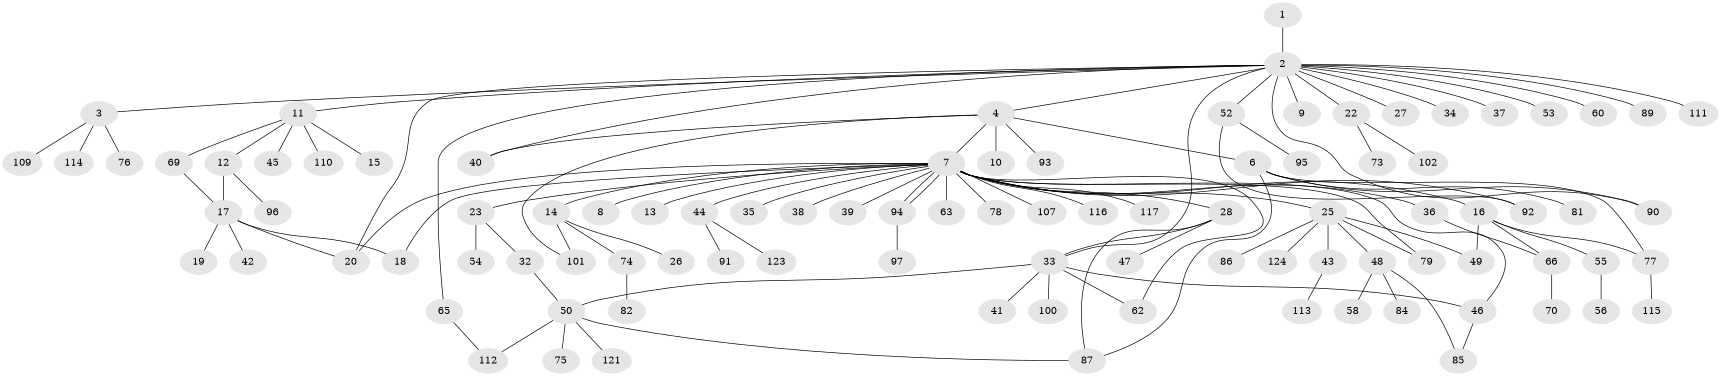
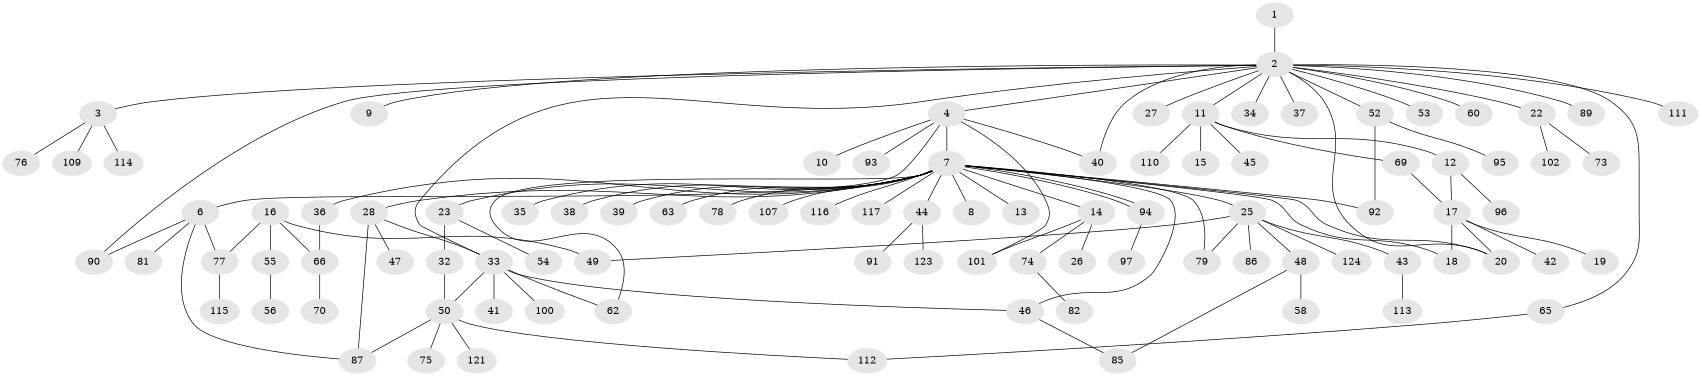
edge "7" -- "16": removed
node "84": removed
